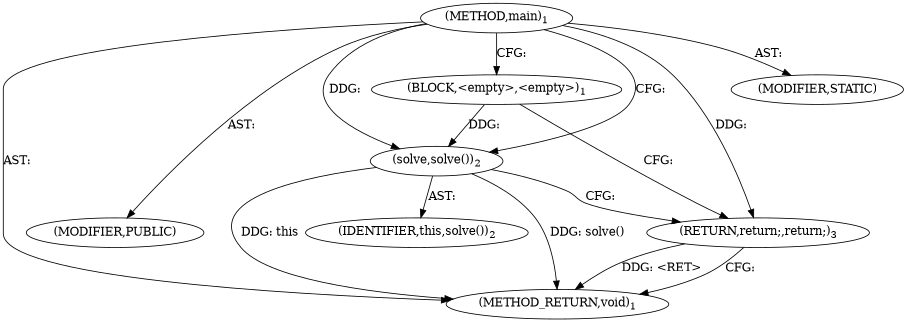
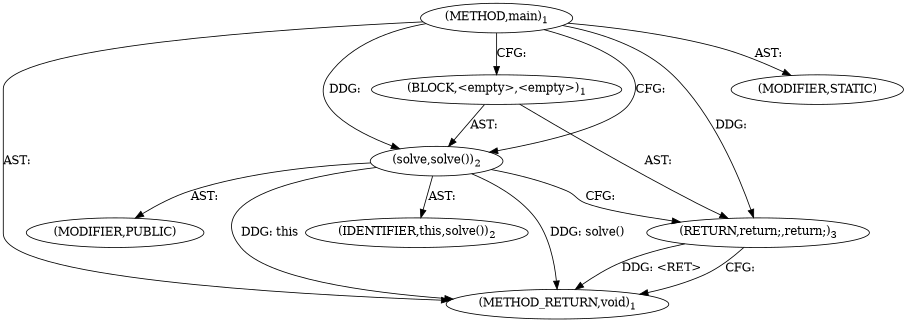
edge "(METHOD,main)" -> "(MODIFIER,PUBLIC)": now "(solve,solve())" -> "(MODIFIER,PUBLIC)"
edge "(BLOCK,<empty>,<empty>)" -> "(solve,solve())": label "DDG: " -> "AST: "
edge "(BLOCK,<empty>,<empty>)" -> "(RETURN,return;,return;)": label "CFG: " -> "AST: "
